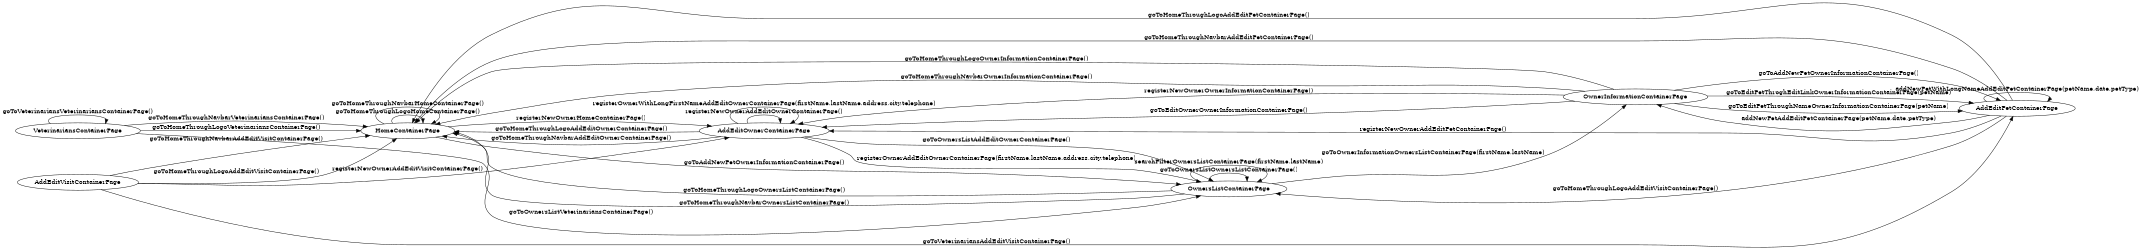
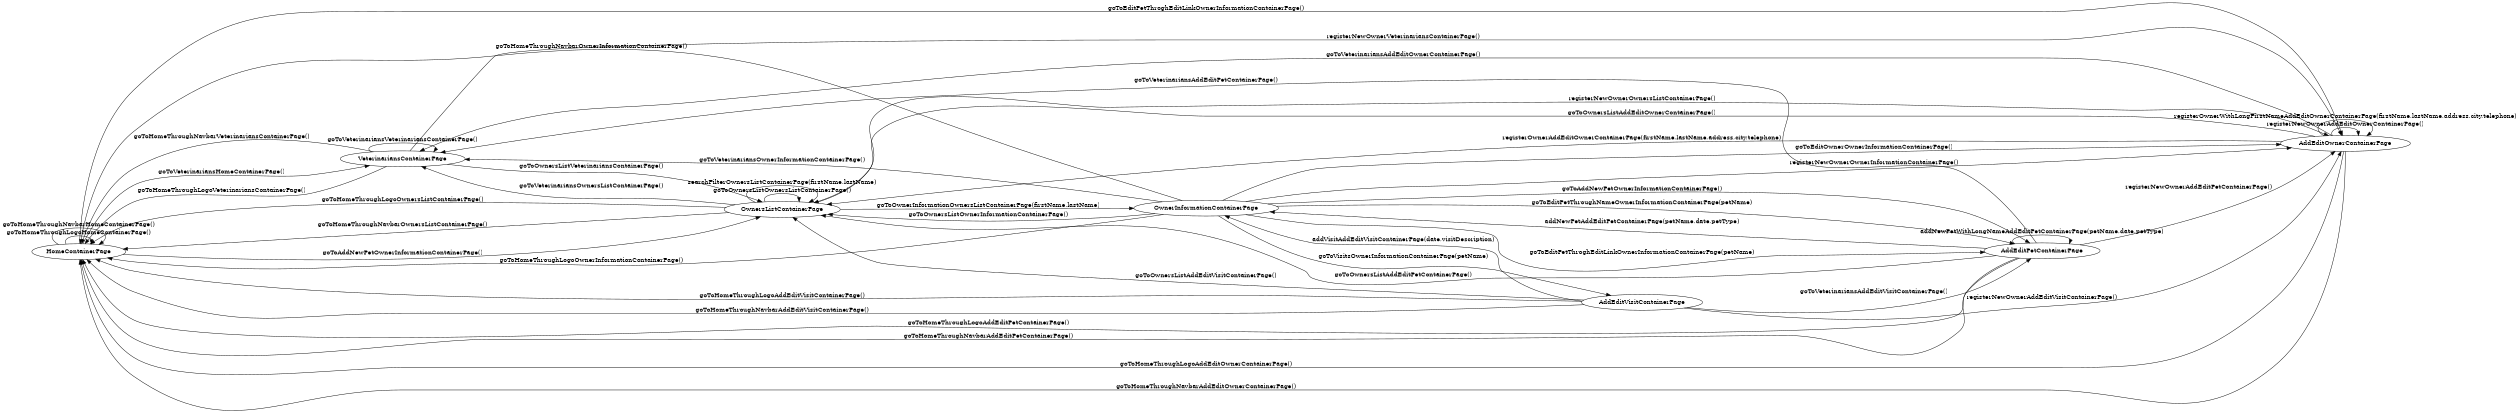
edge "VeterinariansContainerPage" -> "AddEditOwnerContainerPage": added, label "registerNewOwnerVeterinariansContainerPage()"
edge "AddEditOwnerContainerPage" -> "VeterinariansContainerPage": added, label "goToVeterinariansAddEditOwnerContainerPage()"
edge "AddEditPetContainerPage" -> "VeterinariansContainerPage": added, label "goToVeterinariansAddEditPetContainerPage()"
edge "OwnersListContainerPage" -> "AddEditOwnerContainerPage": added, label "registerNewOwnerOwnersListContainerPage()"
edge "HomeContainerPage" -> "AddEditOwnerContainerPage": label "registerNewOwnerHomeContainerPage()" -> "goToEditPetThroghEditLinkOwnerInformationContainerPage()"
edge "OwnerInformationContainerPage" -> "VeterinariansContainerPage": added, label "goToVeterinariansOwnerInformationContainerPage()"
edge "HomeContainerPage" -> "VeterinariansContainerPage": added, label "goToVeterinariansHomeContainerPage()"
edge "AddEditPetContainerPage" -> "OwnersListContainerPage": label "goToHomeThroughLogoAddEditVisitContainerPage()" -> "goToOwnersListAddEditPetContainerPage()"
edge "OwnersListContainerPage" -> "VeterinariansContainerPage": added, label "goToVeterinariansOwnersListContainerPage()"
edge "OwnerInformationContainerPage" -> "OwnersListContainerPage": added, label "goToOwnersListOwnerInformationContainerPage()"
edge "AddEditVisitContainerPage" -> "OwnerInformationContainerPage": added, label "addVisitAddEditVisitContainerPage(date,visitDescription)"
edge "OwnerInformationContainerPage" -> "AddEditVisitContainerPage": added, label "goToVisitsOwnerInformationContainerPage(petName)"
edge "AddEditVisitContainerPage" -> "OwnersListContainerPage": added, label "goToOwnersListAddEditVisitContainerPage()"
